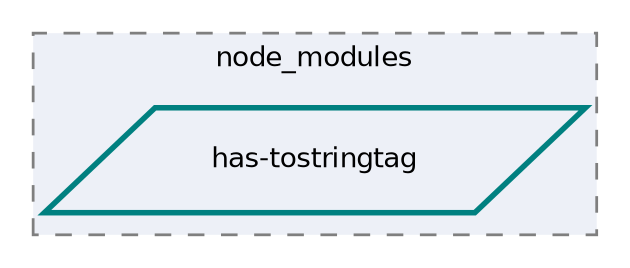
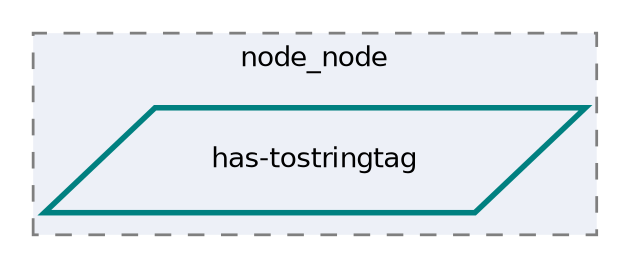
cluster "node_modules": label "node_modules" -> "node_node"
